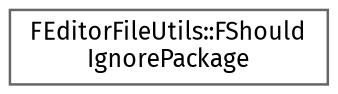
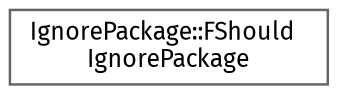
node "FEditorFileUtils::FShould IgnorePackage": label "FEditorFileUtils::FShould IgnorePackage" -> "IgnorePackage::FShould IgnorePackage"
